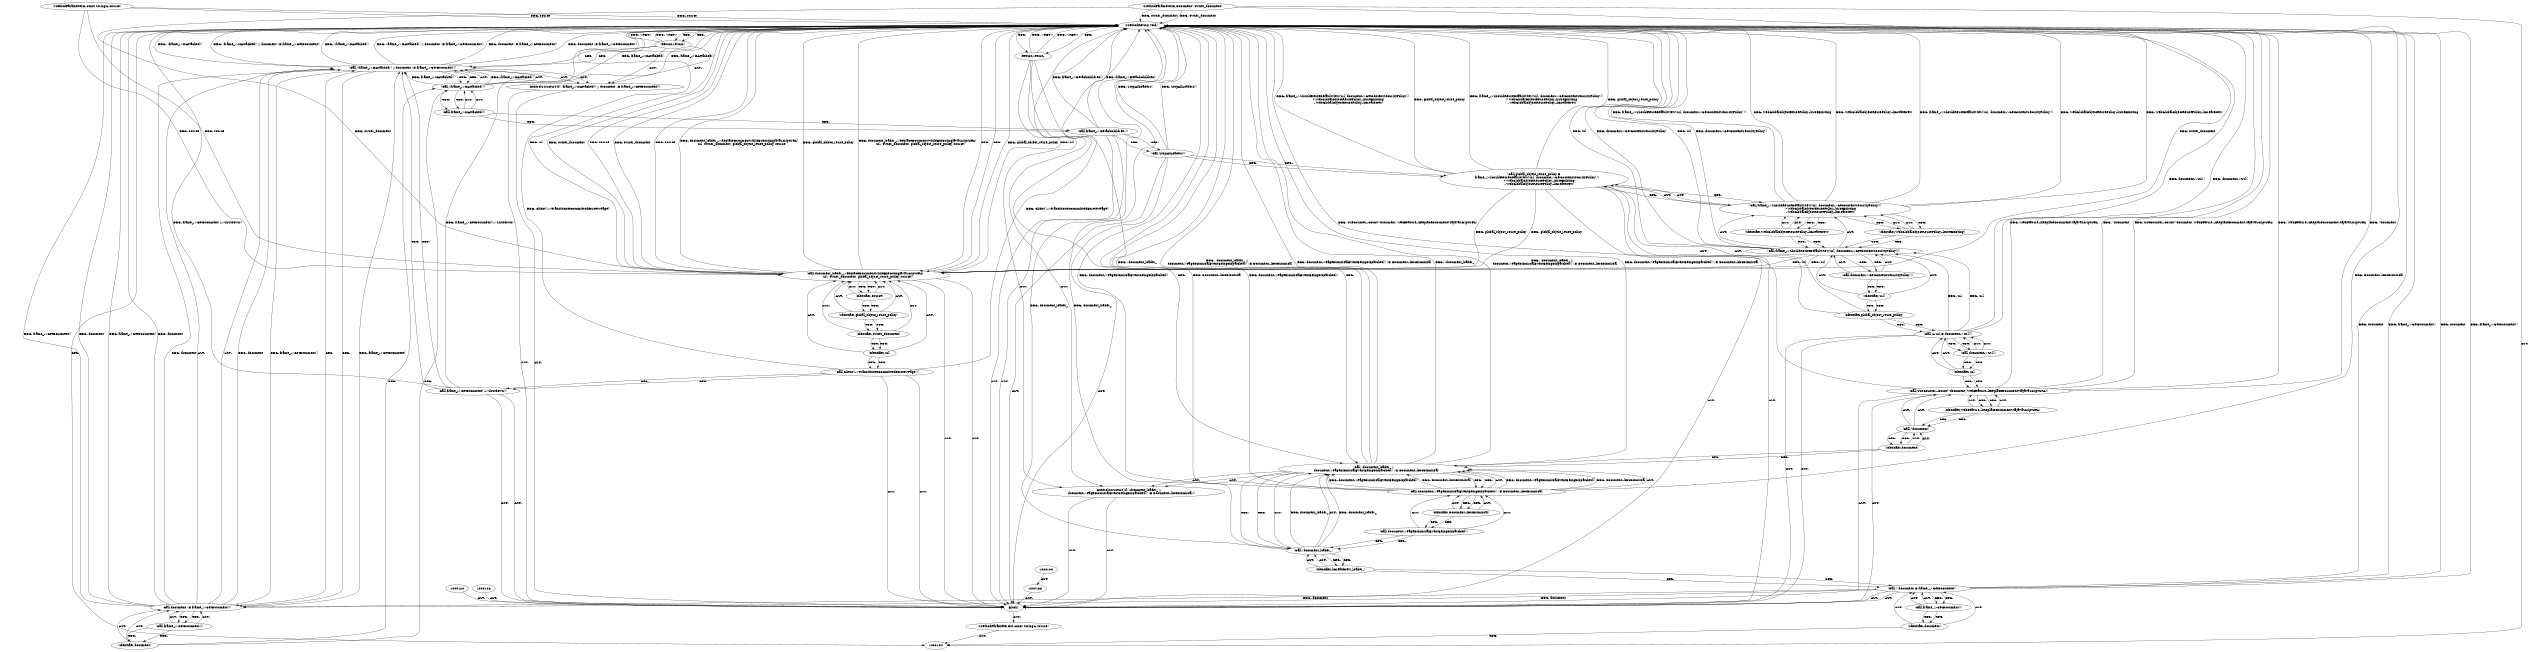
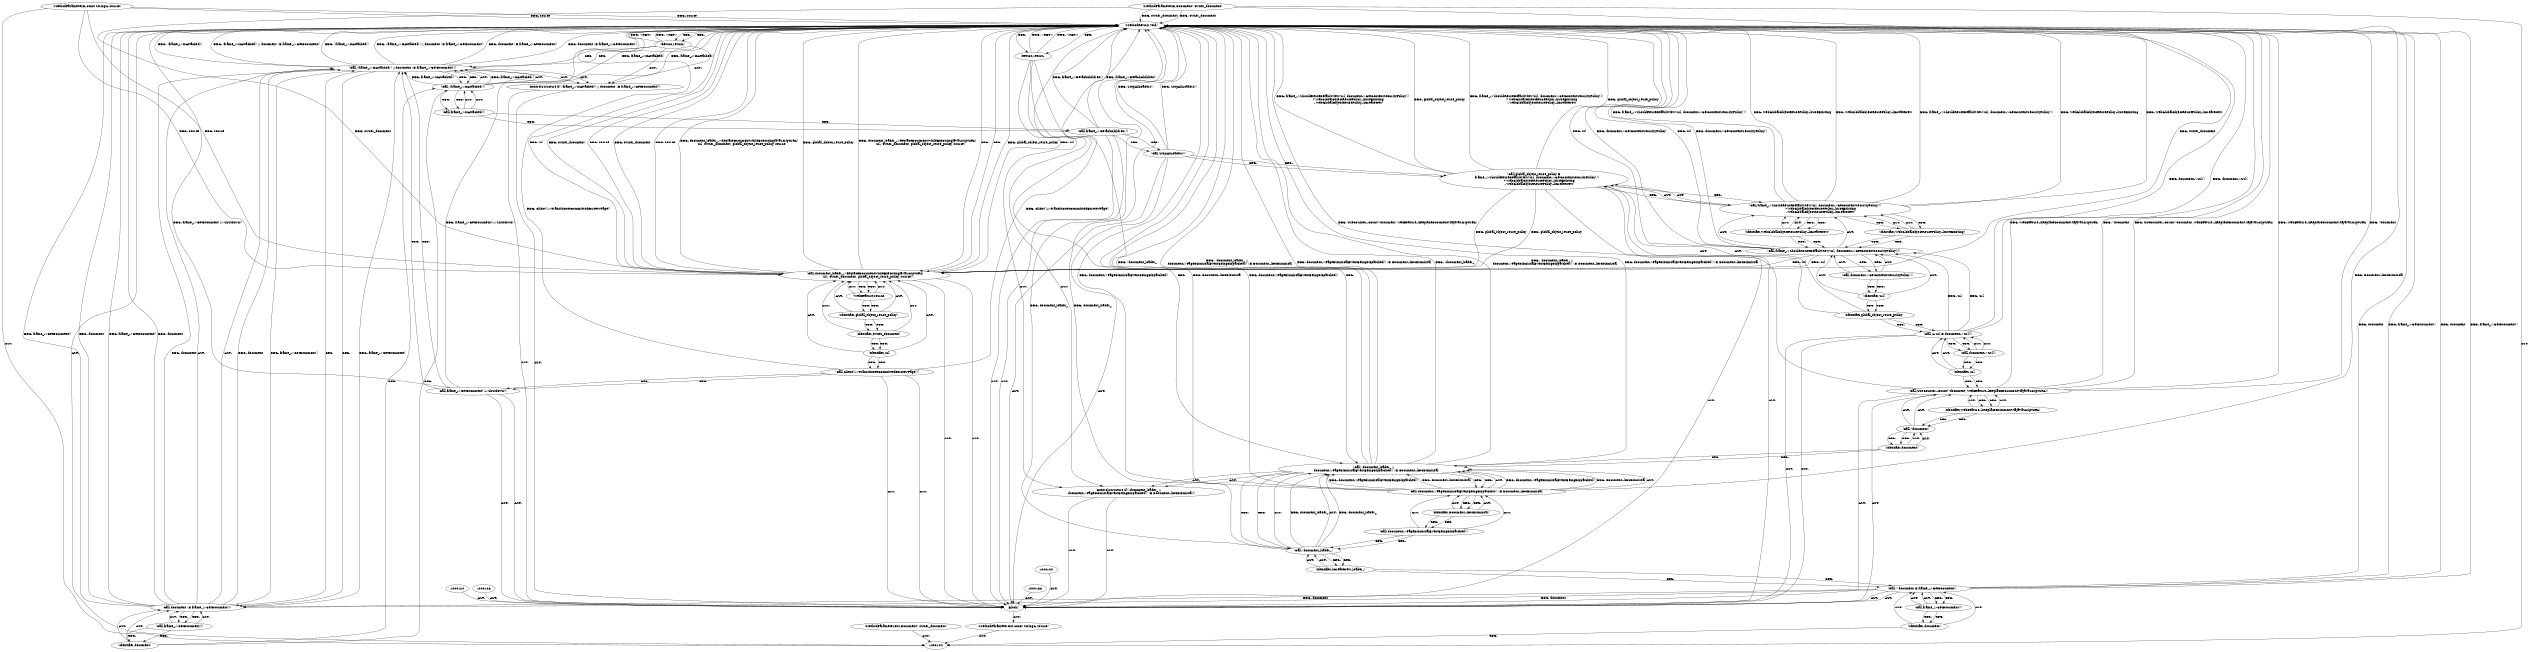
node "(Identifier,source)": label "(Identifier,source)" -> "(WebFeature,source)"
edge "(MethodReturn,void)" -> "1000104": label "CFG: " -> "AST: "
edge "1000100" -> "1000138": now "1000100" -> "(Block,)"
node "(MethodParameterOut,Document* owner_document)": added
edge "(MethodParameterIn,const String& source)" -> "1000104": added, label "AST:"
